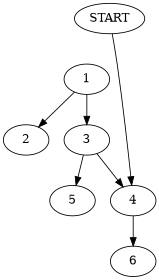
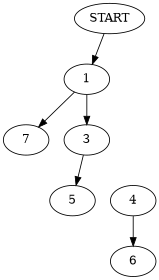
edge "START" -> "4": now "START" -> "1"
node "2": label "2" -> "7"
edge "3" -> "4": removed
